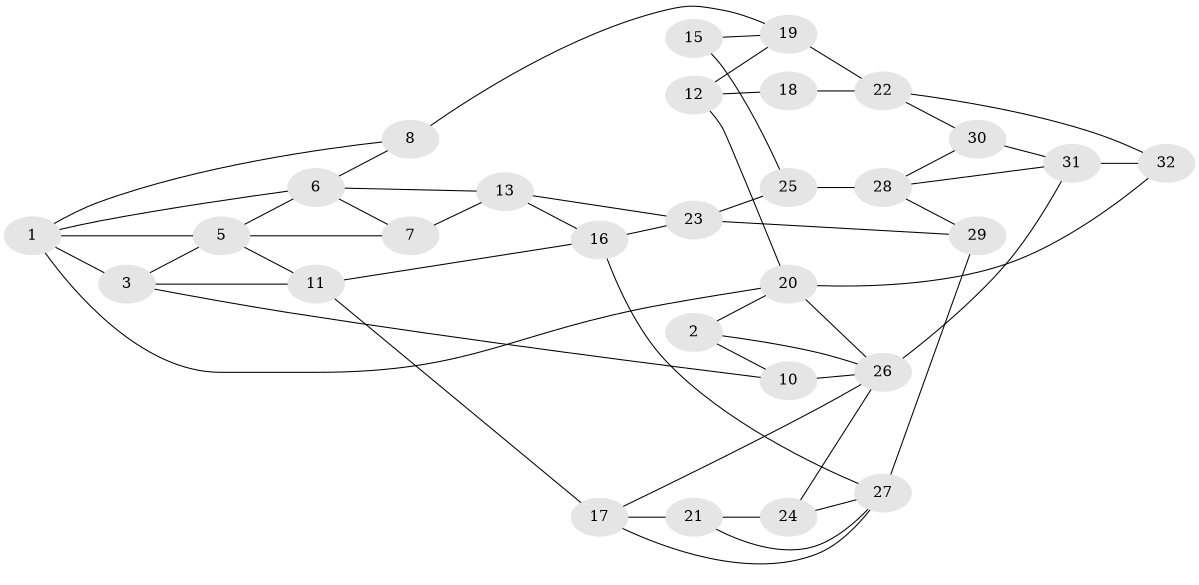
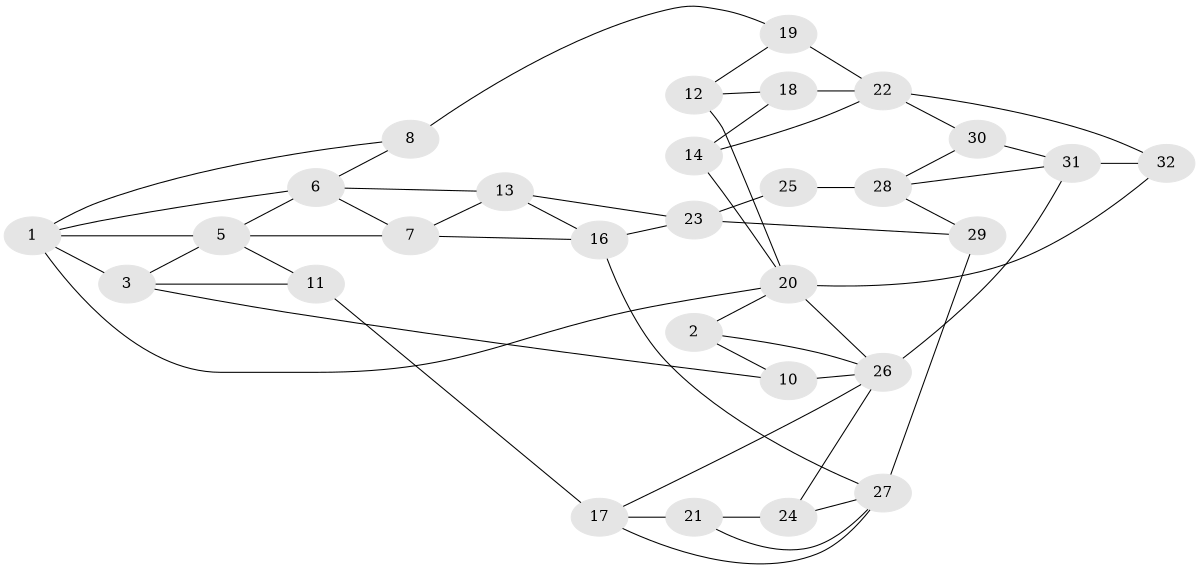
node "15": removed
node "14": added
edge "16" -- "11": now "16" -- "7"
